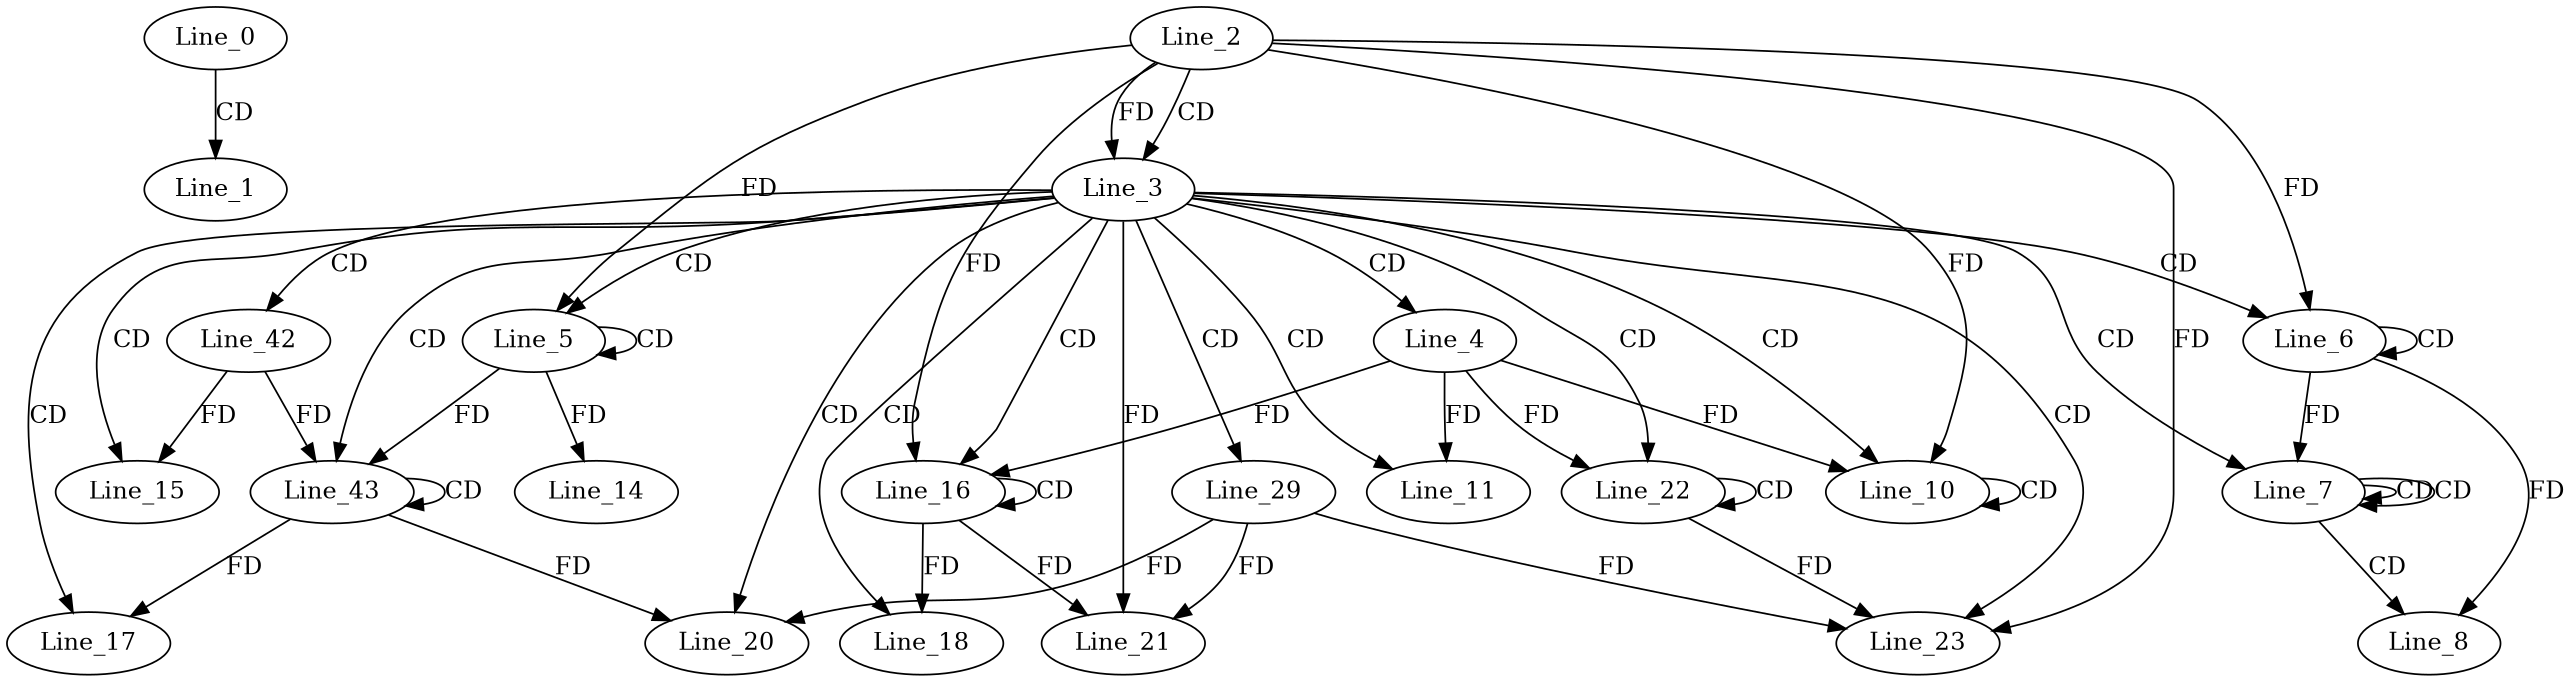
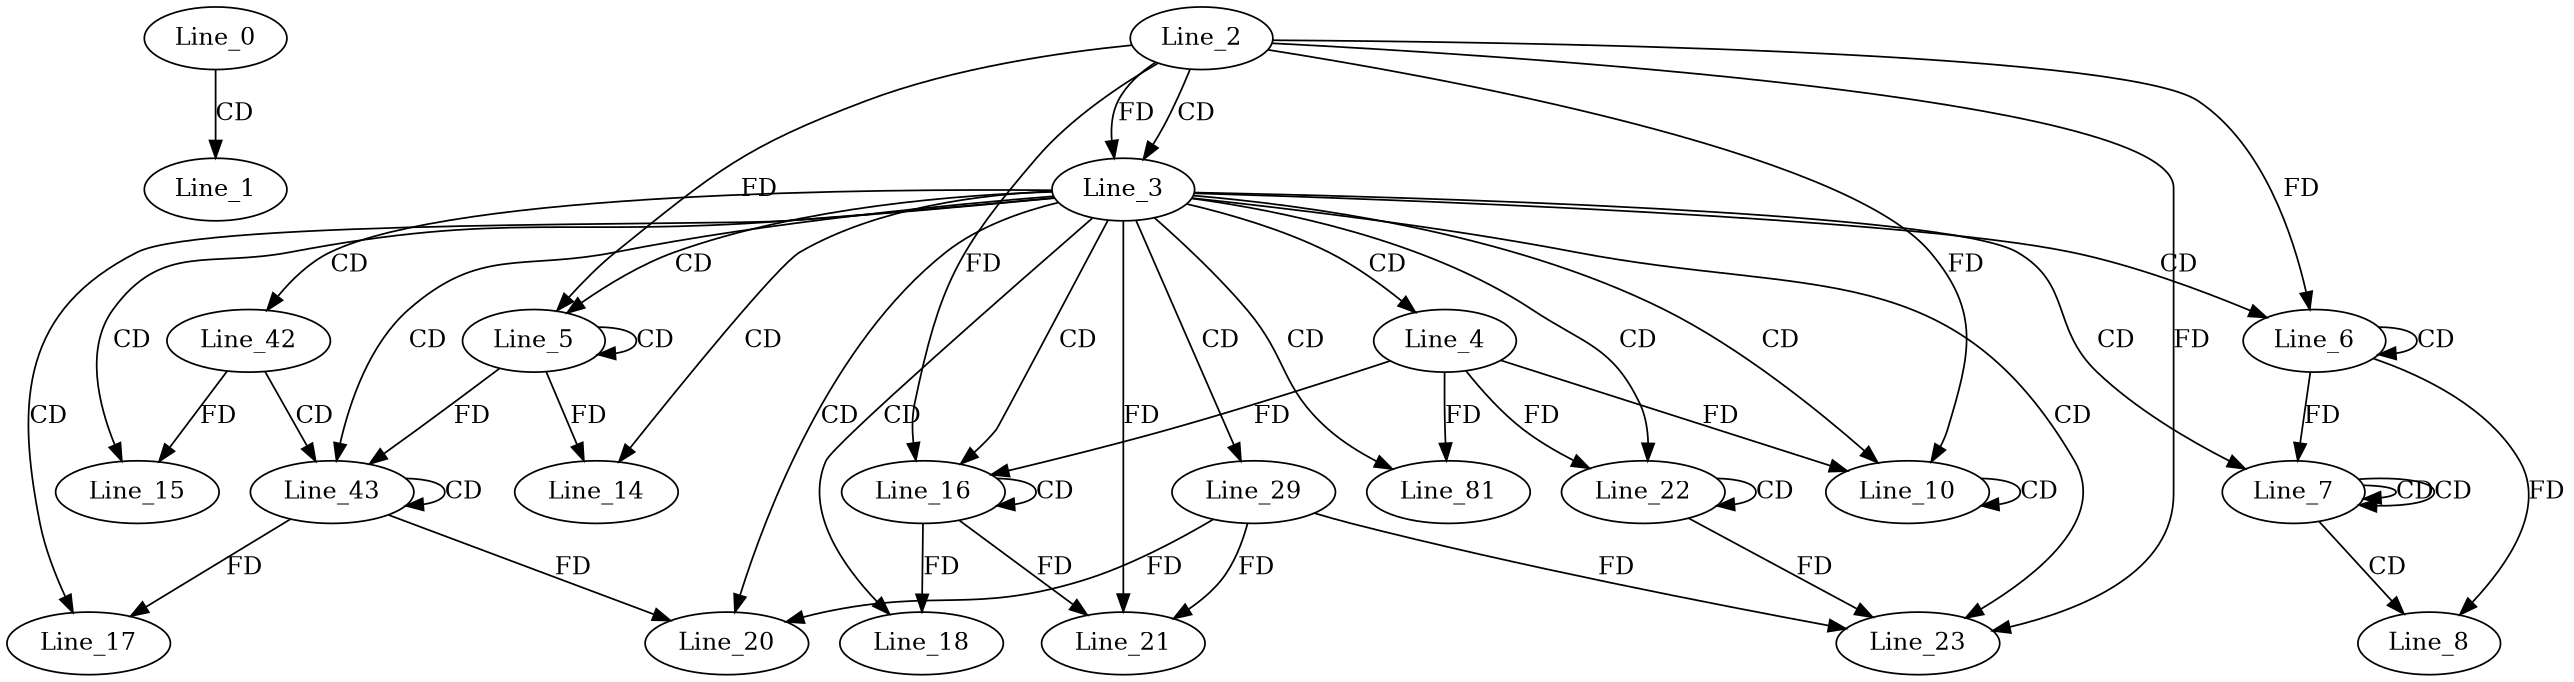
edge "Line_3" -> "Line_14": added, label "CD"
edge "Line_42" -> "Line_43": label "FD" -> "CD"
node "Line_11": label "Line_11" -> "Line_81"
